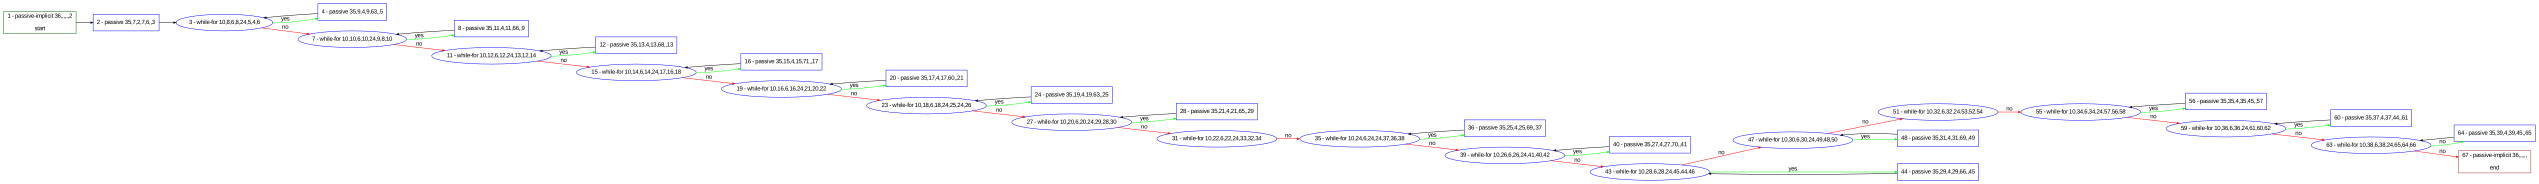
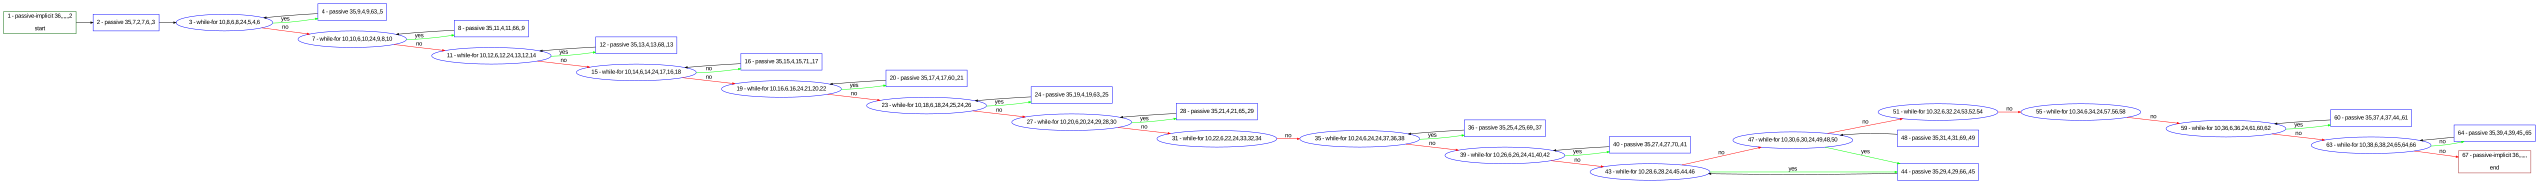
edge "15 - while-for 10,14,6,14,24,17,16,18" -> "16 - passive 35,15,4,15,71,,17": label "yes" -> "no"
node "56 - passive 35,35,4,35,45,,57": removed
edge "47 - while-for 10,30,6,30,24,49,48,50" -> "48 - passive 35,31,4,31,69,,49": now "47 - while-for 10,30,6,30,24,49,48,50" -> "44 - passive 35,29,4,29,66,,45"
